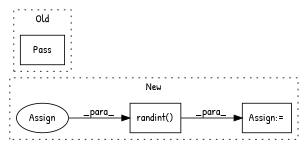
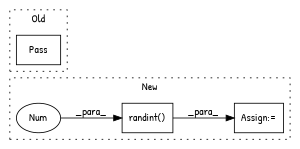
node "Assign": label "Assign" -> "Num"
